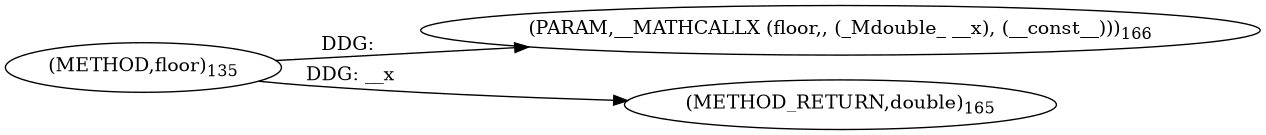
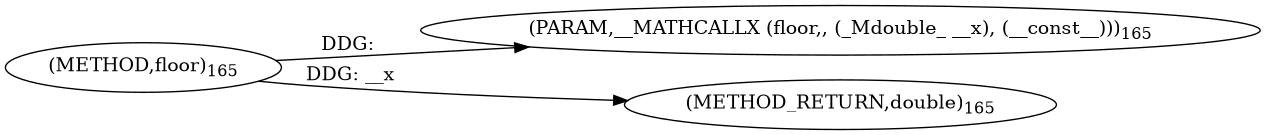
node "(PARAM,__MATHCALLX (floor,, (_Mdouble_ __x), (__const__)))": text "166" -> "165"
node "(METHOD,floor)": text "135" -> "165"
